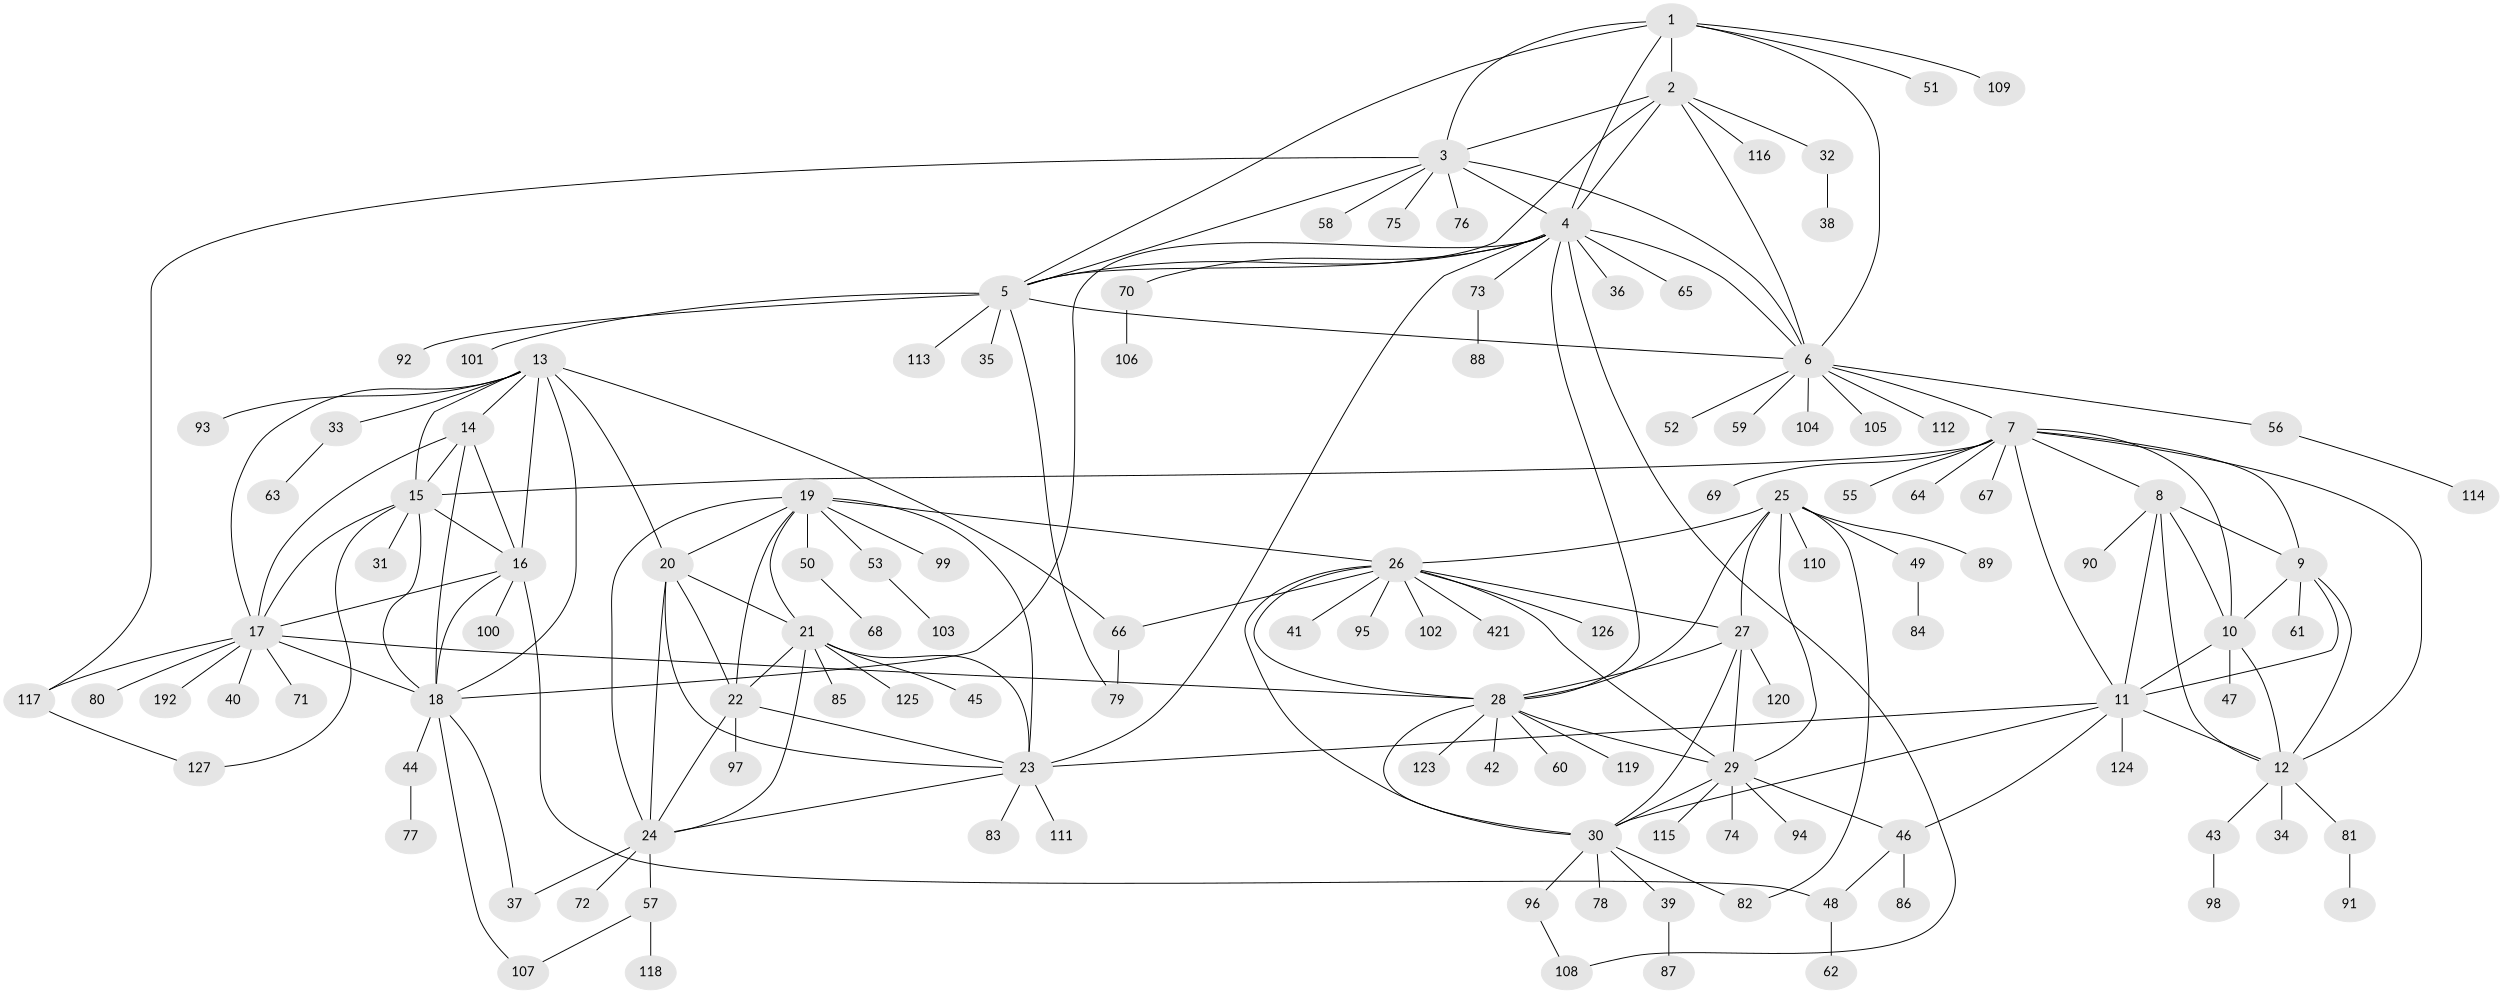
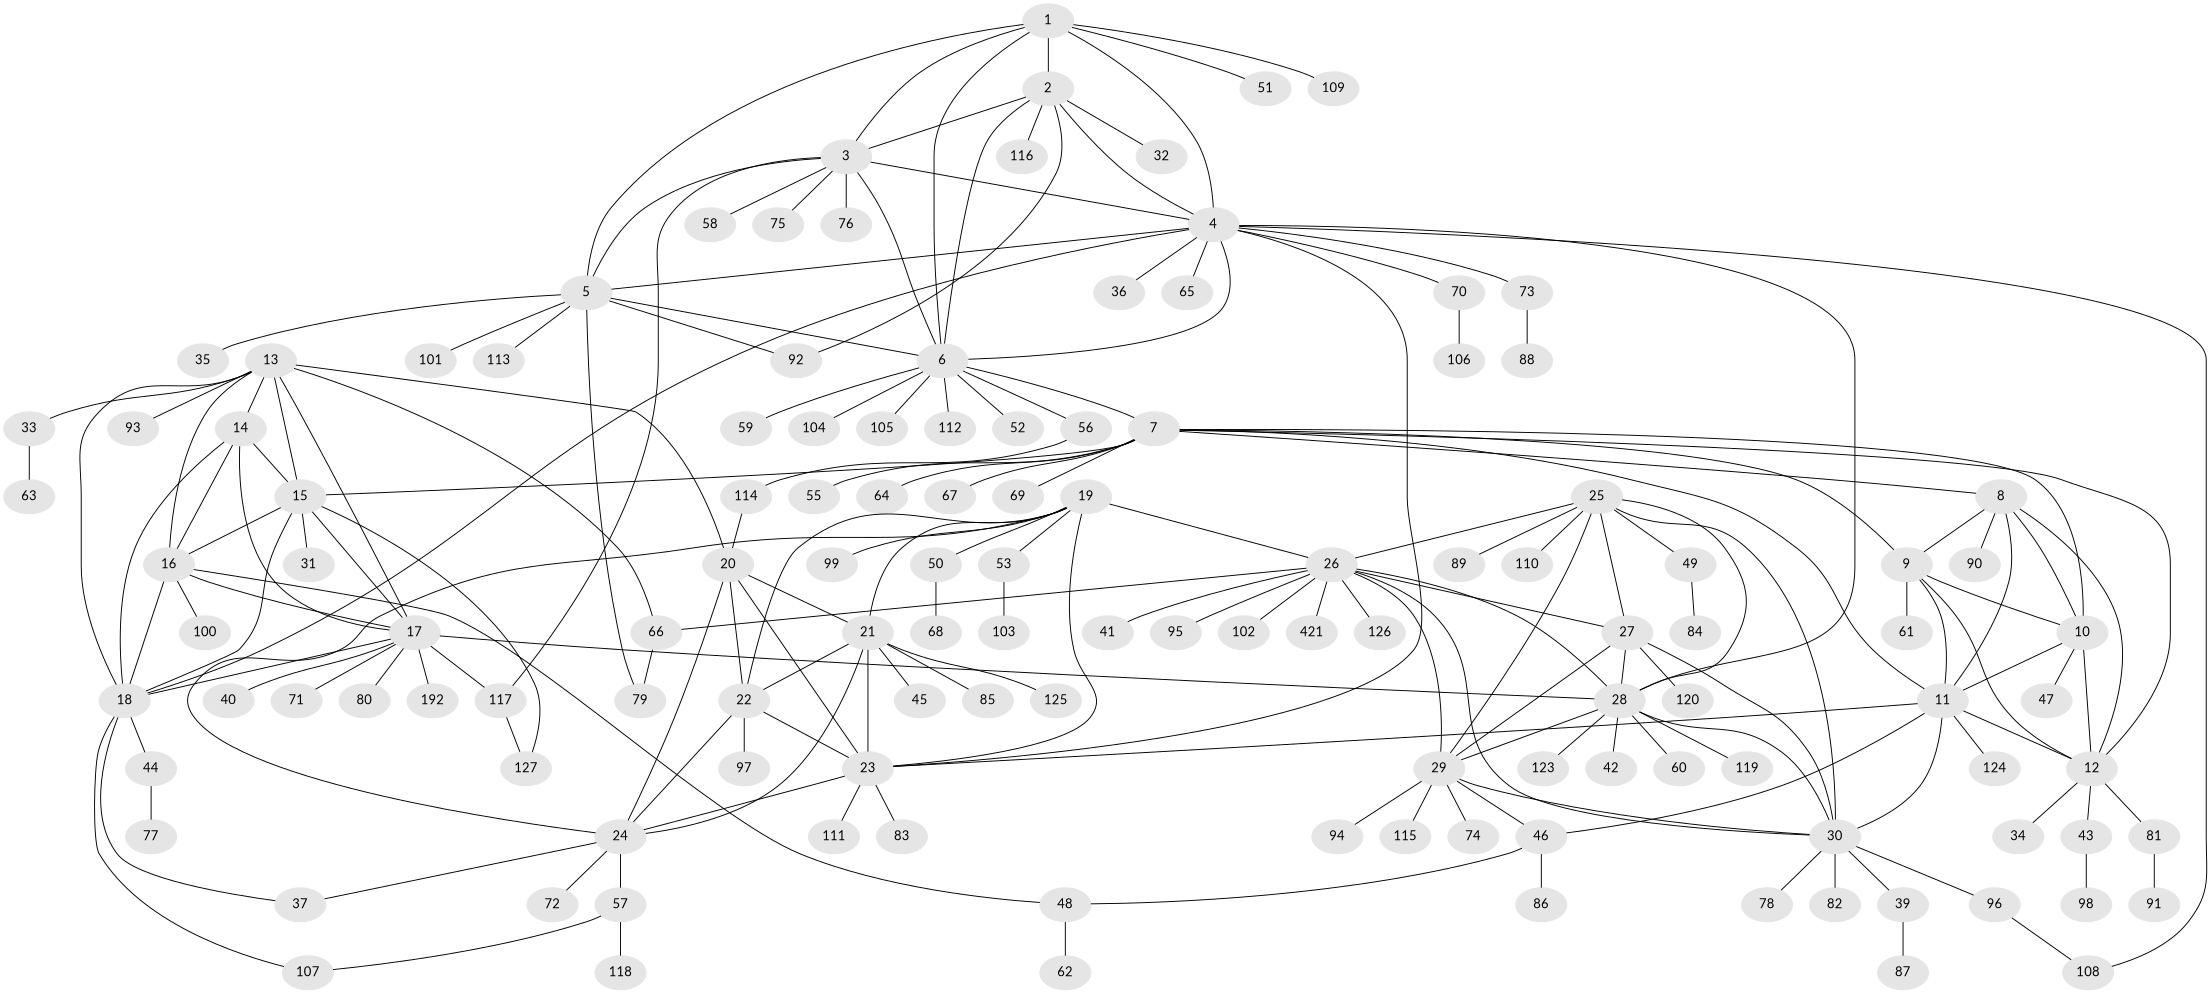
node "38": removed
edge "2" -- "5": now "2" -- "92"
edge "19" -- "20": now "114" -- "20"
edge "25" -- "82": now "25" -- "30"
